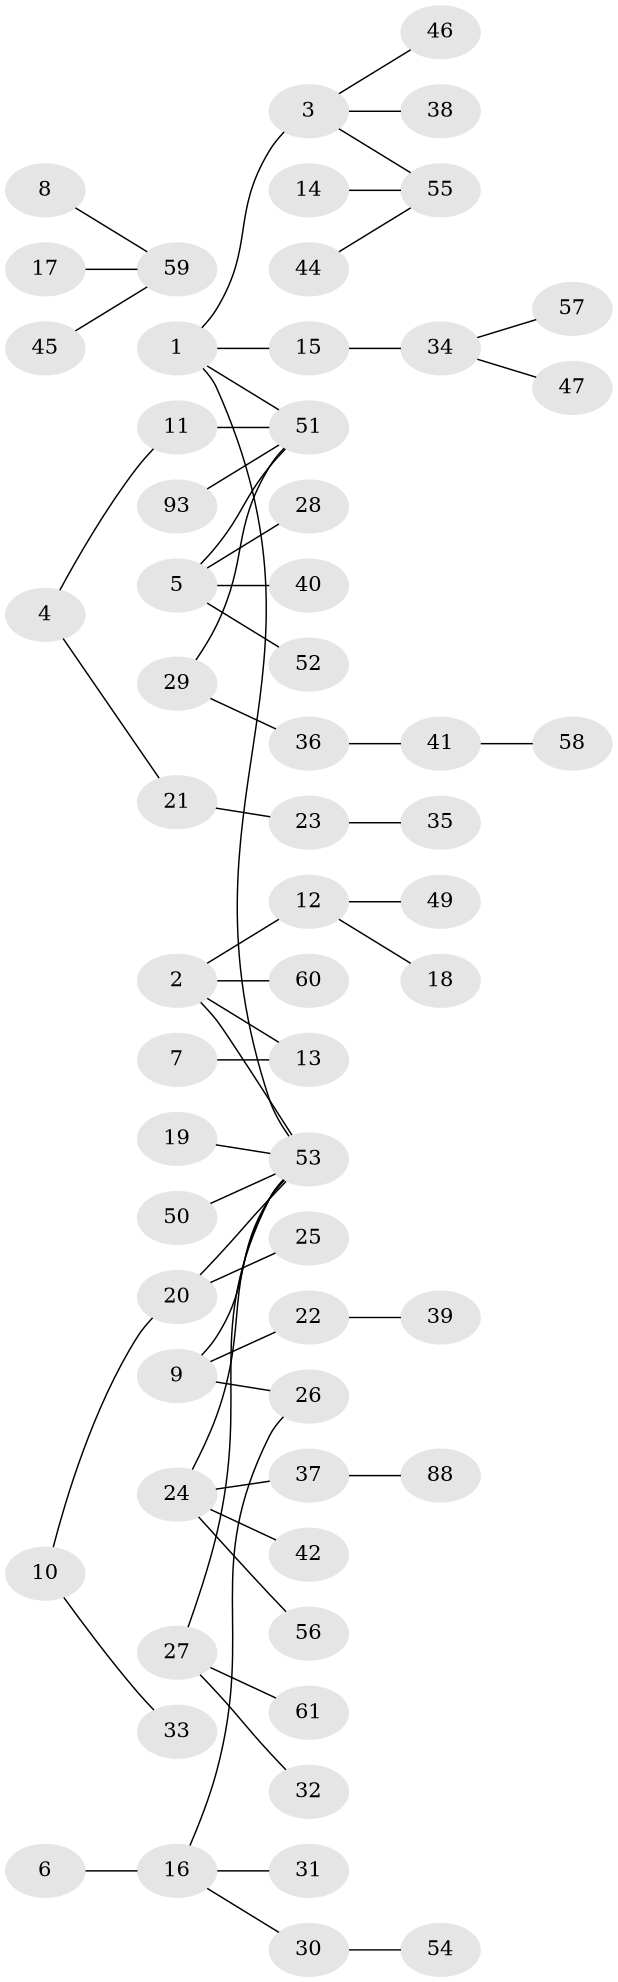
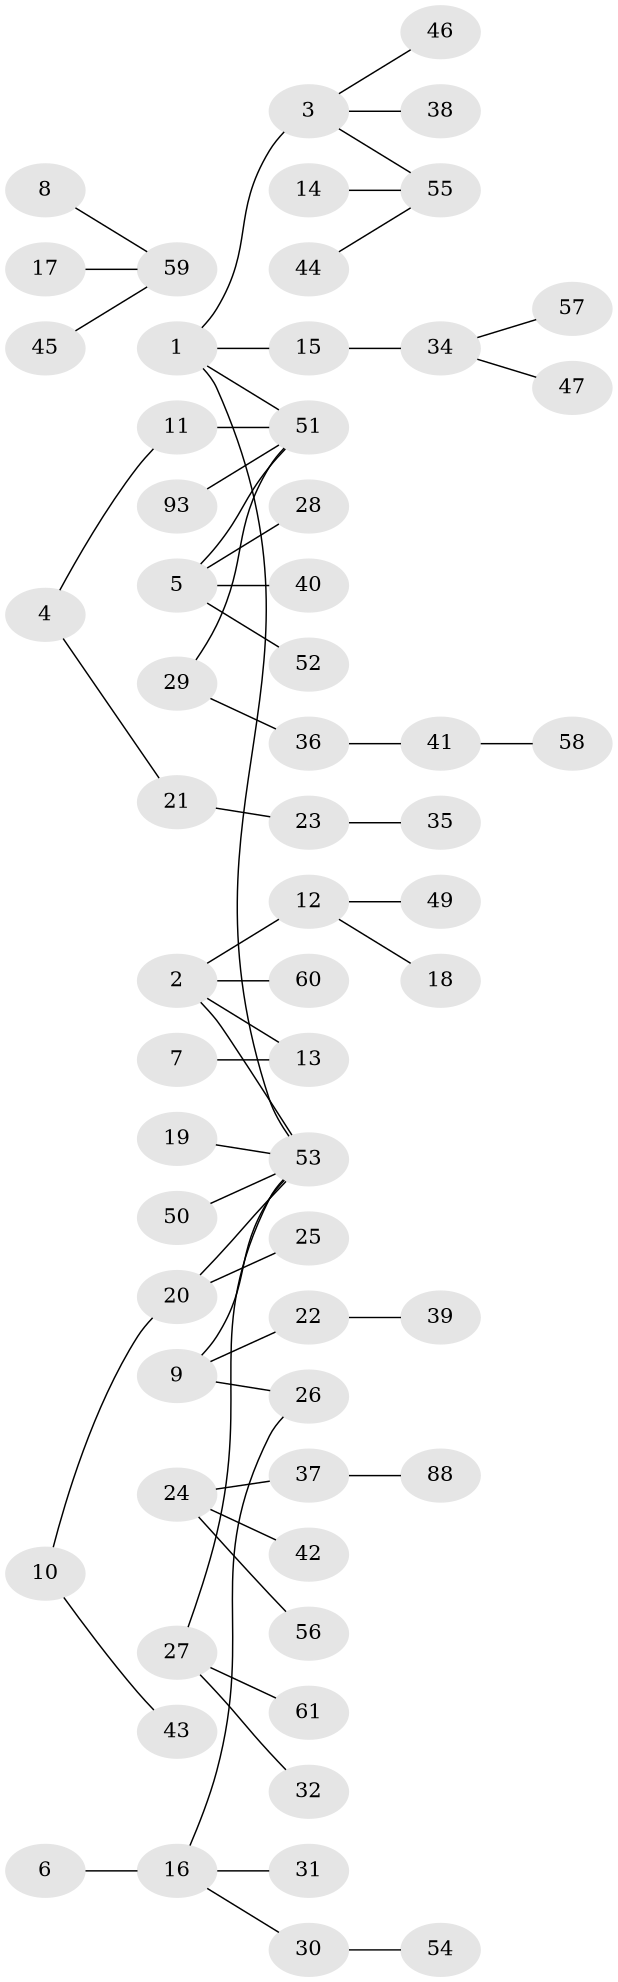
edge "53" -- "24": removed
node "33": label "33" -> "43"
